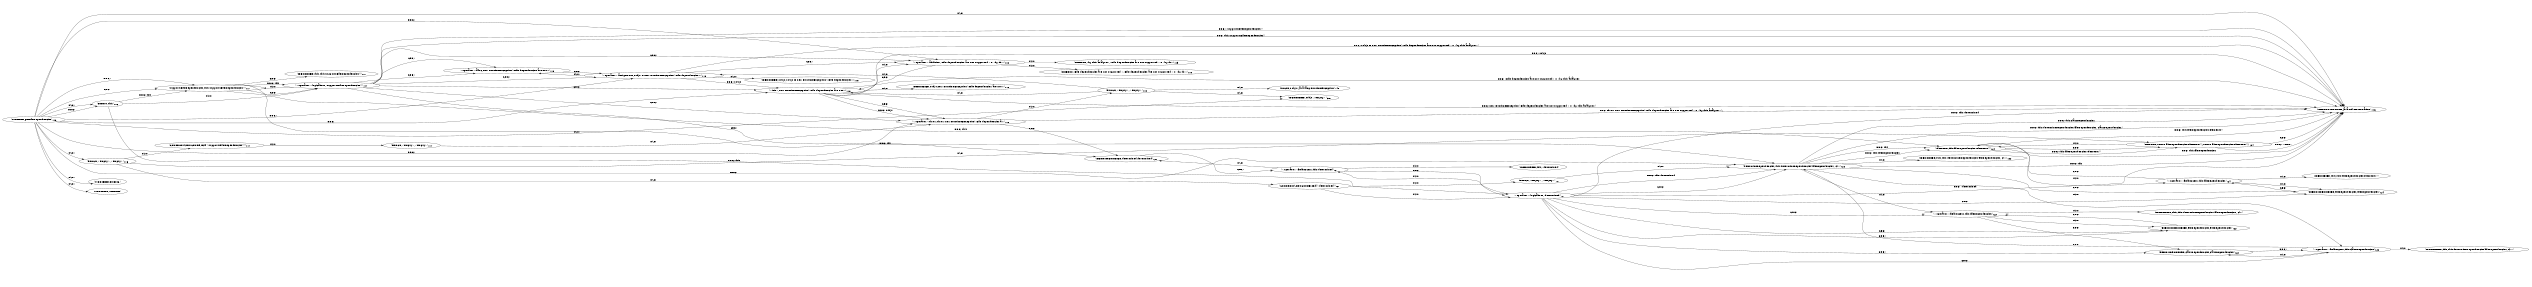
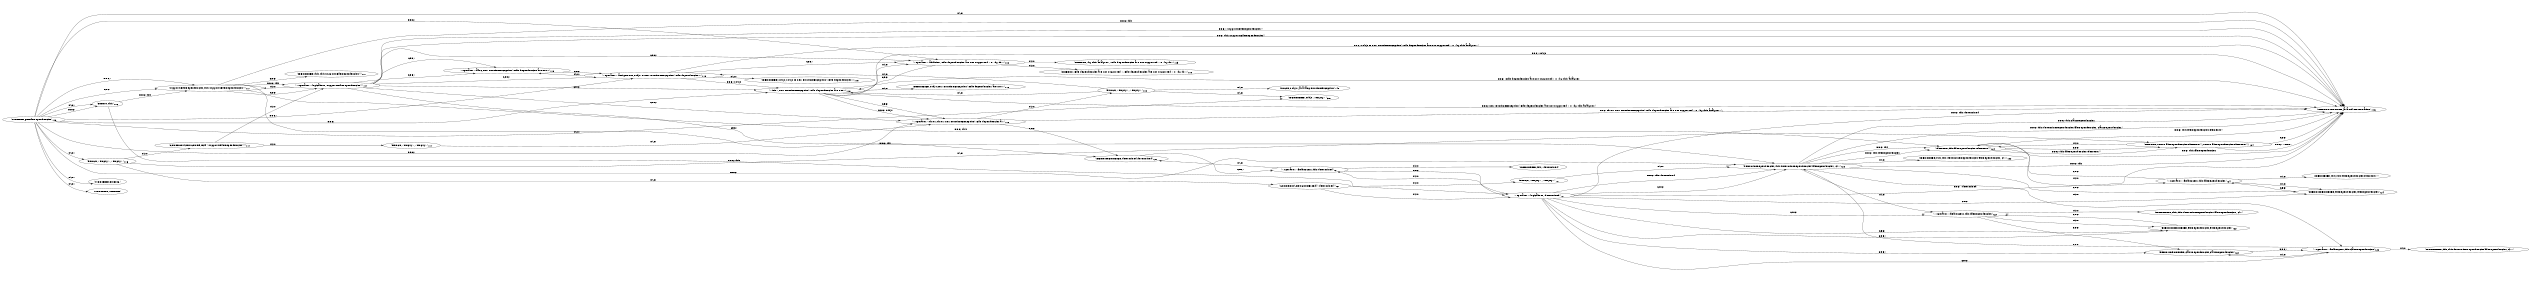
edge "(supportsFileDependencies,this.supportsFileDependencies())" -> "(METHOD_RETURN,java.util.Enumeration)": added, label "DDG: this"
edge "(PARAM,this)" -> "(<operator>.logicalNot,!supportsFileDependencies())": now "(CONTROL_STRUCTURE,IF,if (!supportsFileDependencies()))" -> "(<operator>.logicalNot,!supportsFileDependencies())"
